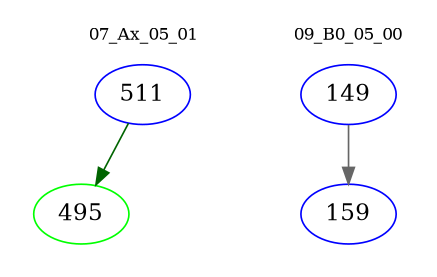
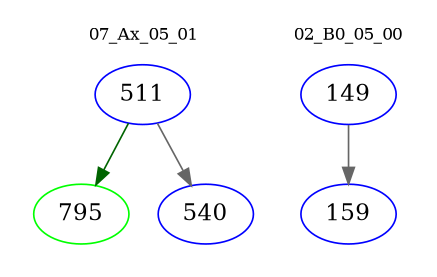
cluster "09_B0_05_00": label "09_B0_05_00" -> "02_B0_05_00"
node "495": label "495" -> "795"
node "540": added
